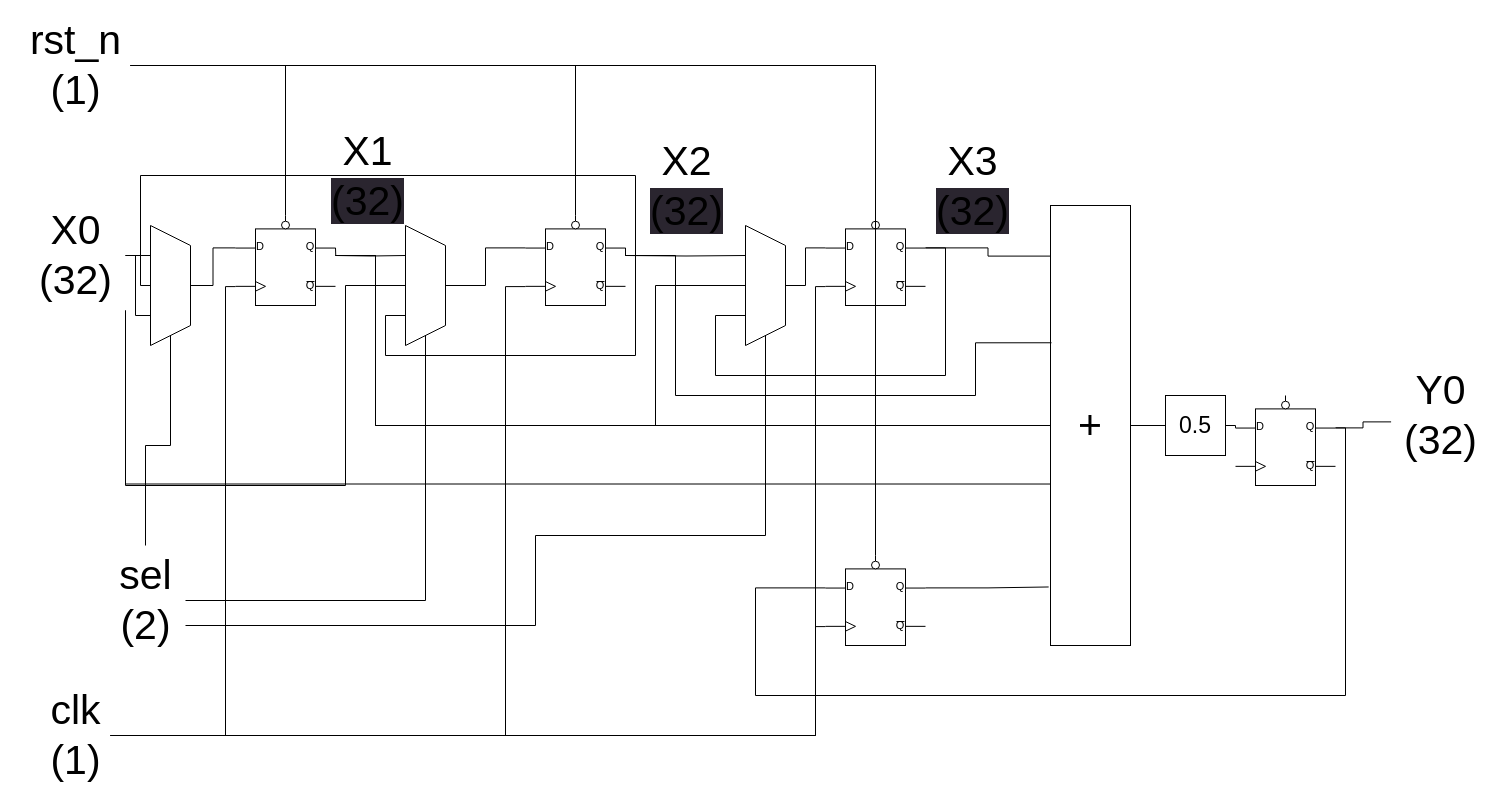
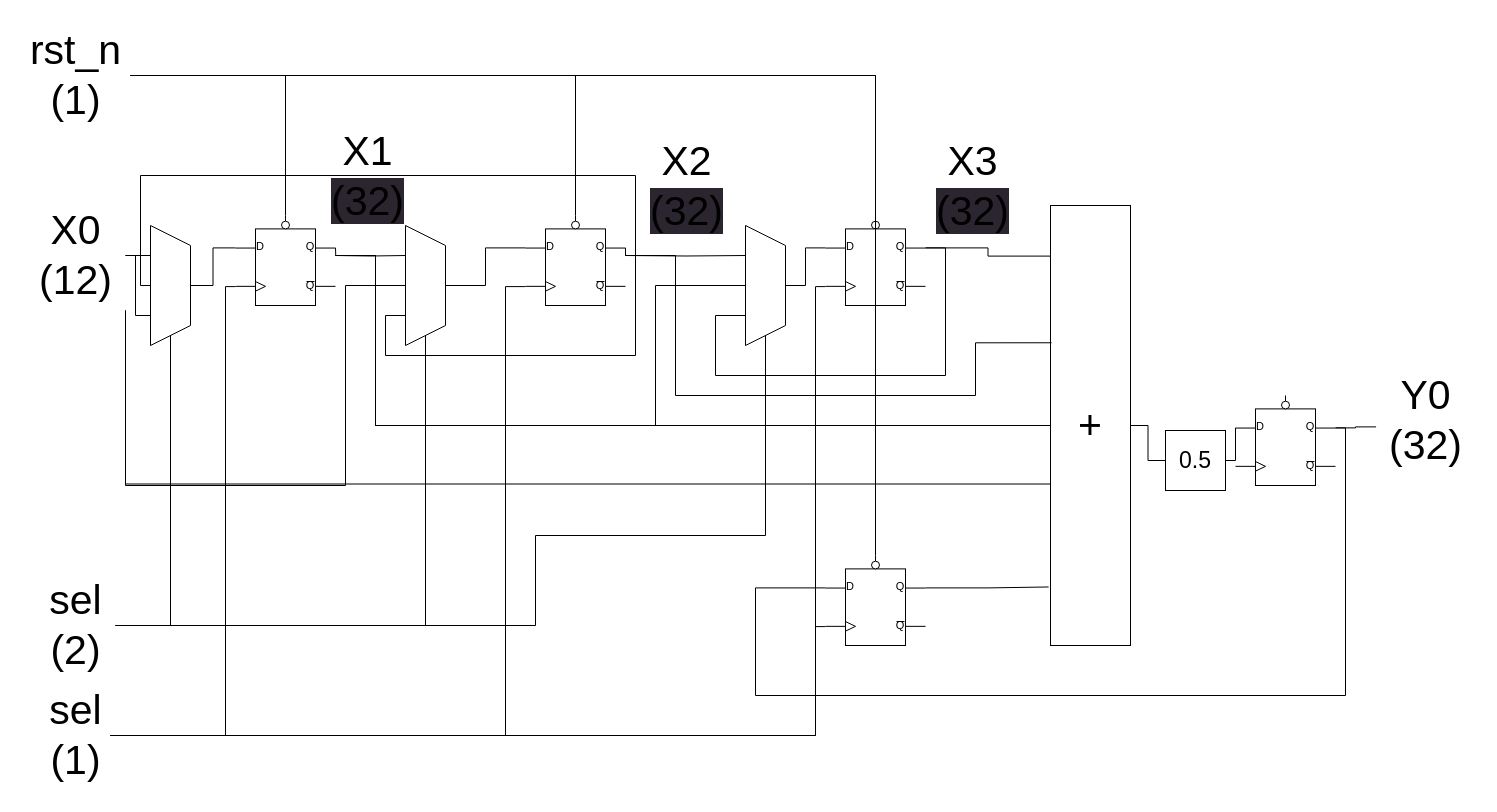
node "rst_n (1)": moved (76, 66) -> (76, 76)
node "X0 (32)": label "X0 (32)" -> "X0 (12)"
node "Y0 (32)": moved (1441, 416) -> (1426, 421)
node "0.5": moved (1196, 426) -> (1196, 461)
node "sel (2)": moved (146, 601) -> (76, 626)
node "clk (1)": label "clk (1)" -> "sel (1)"
